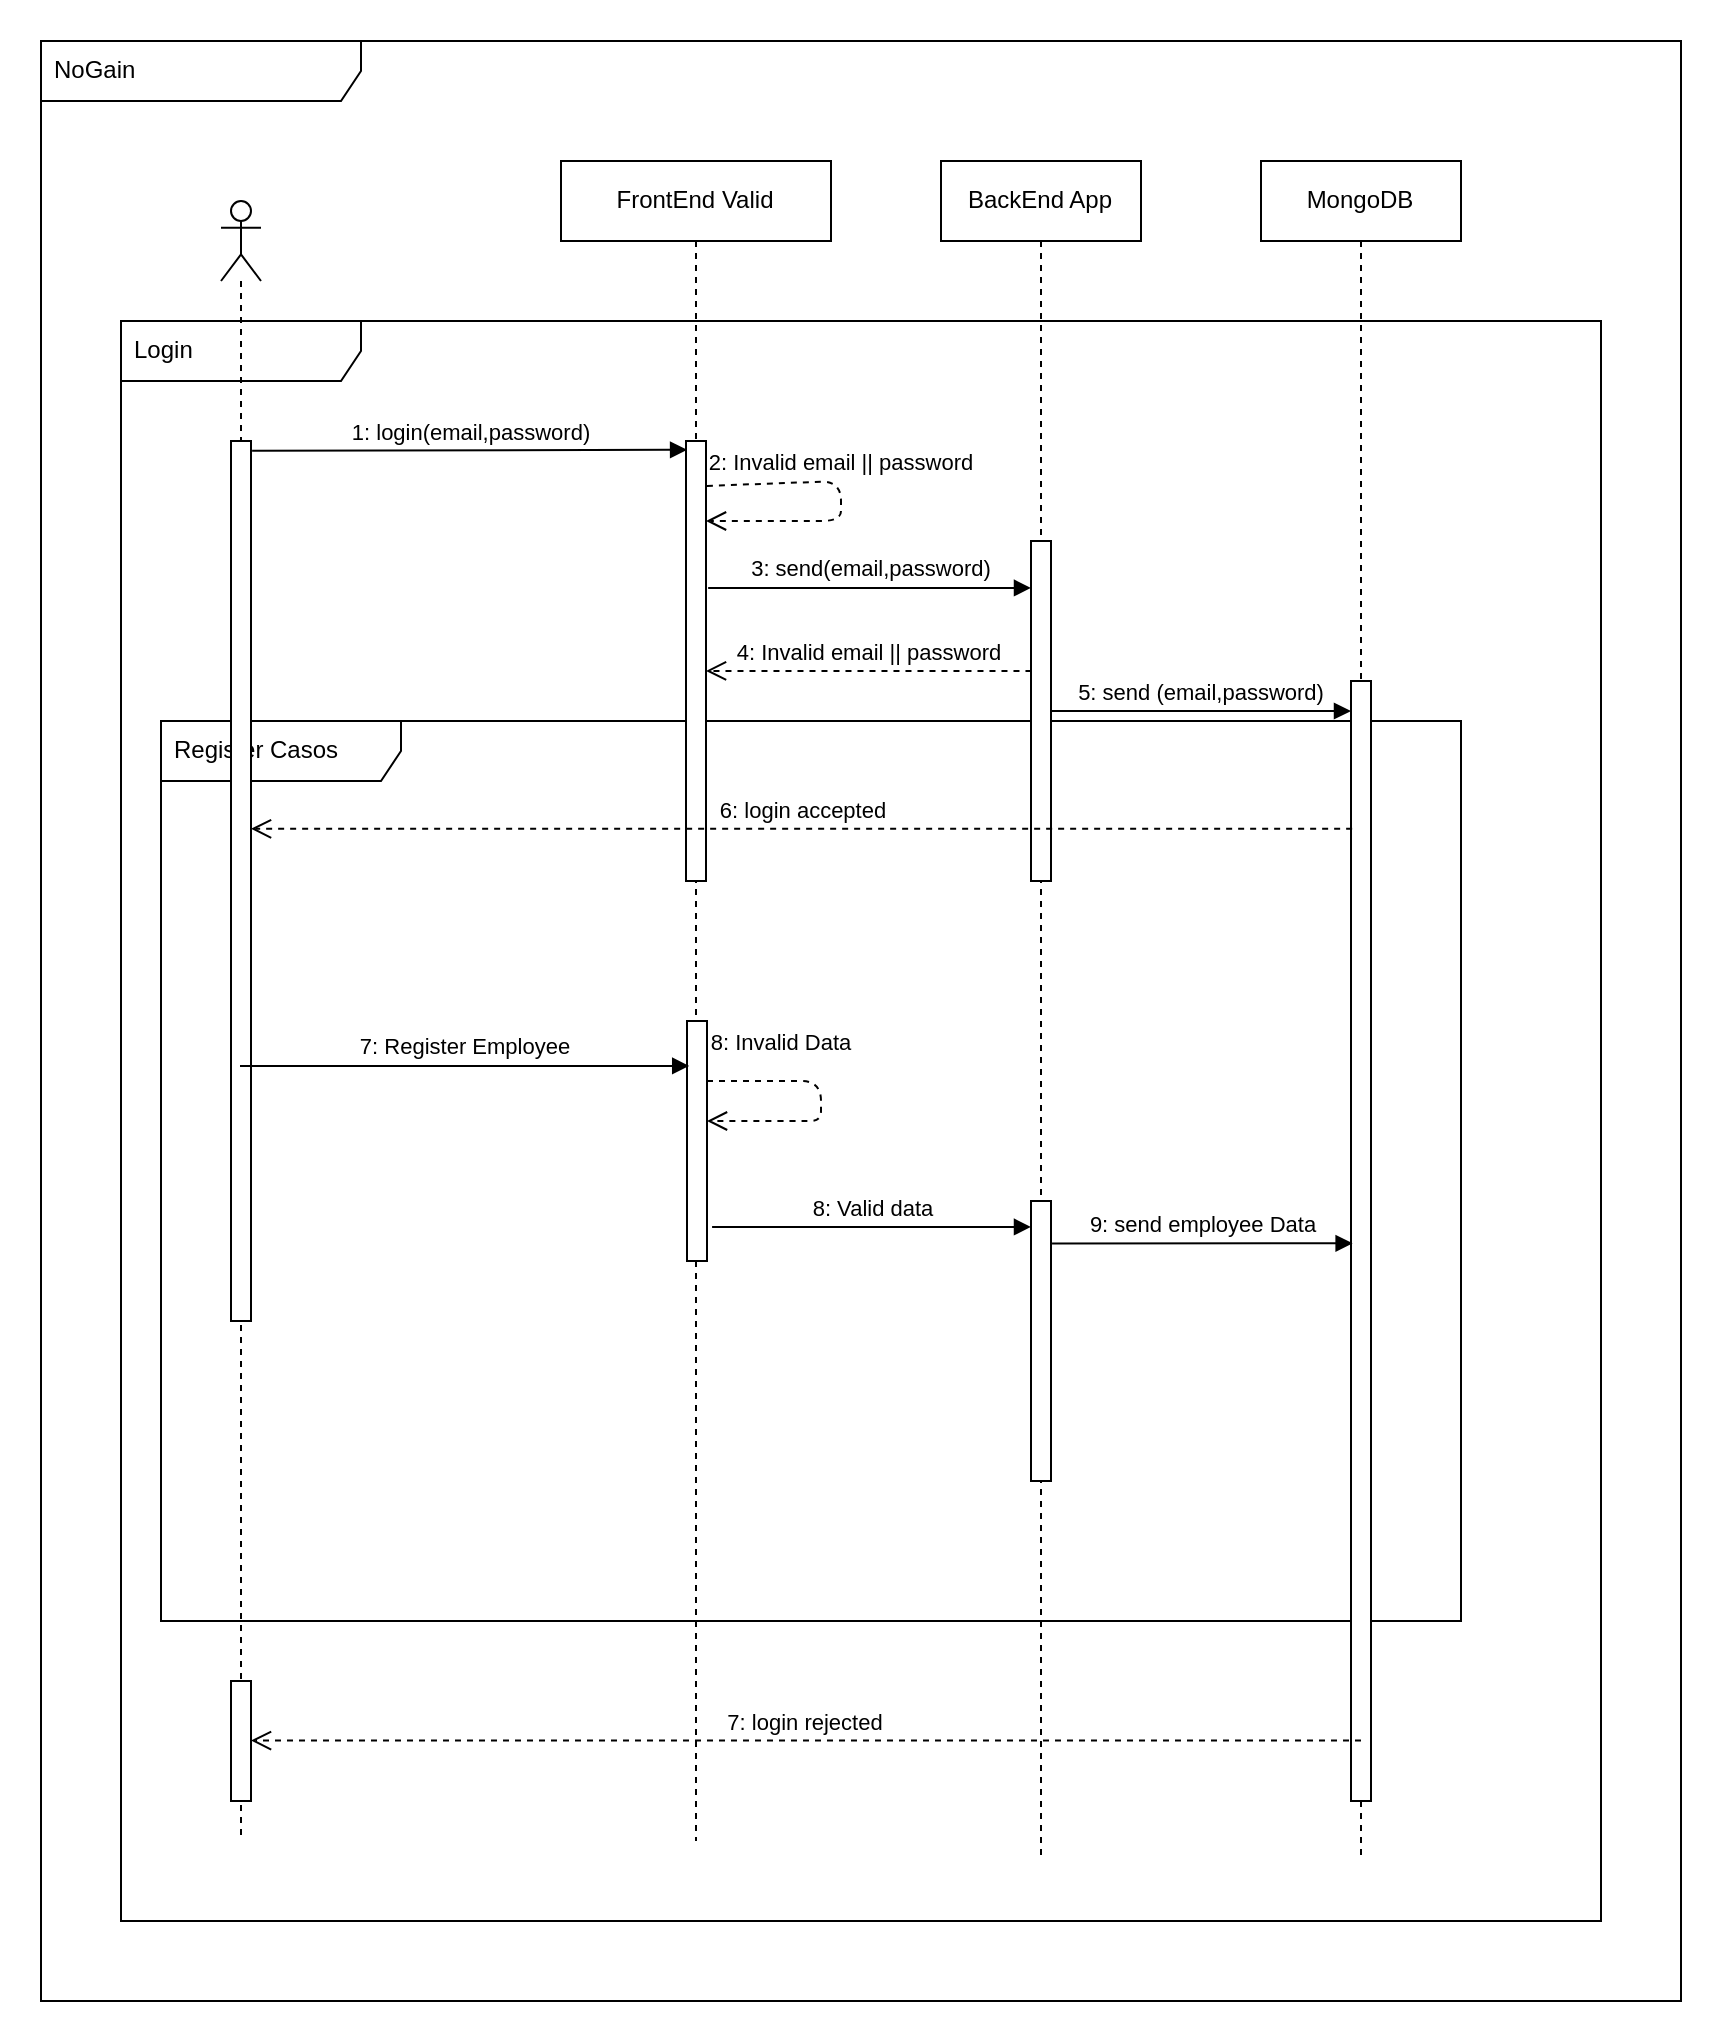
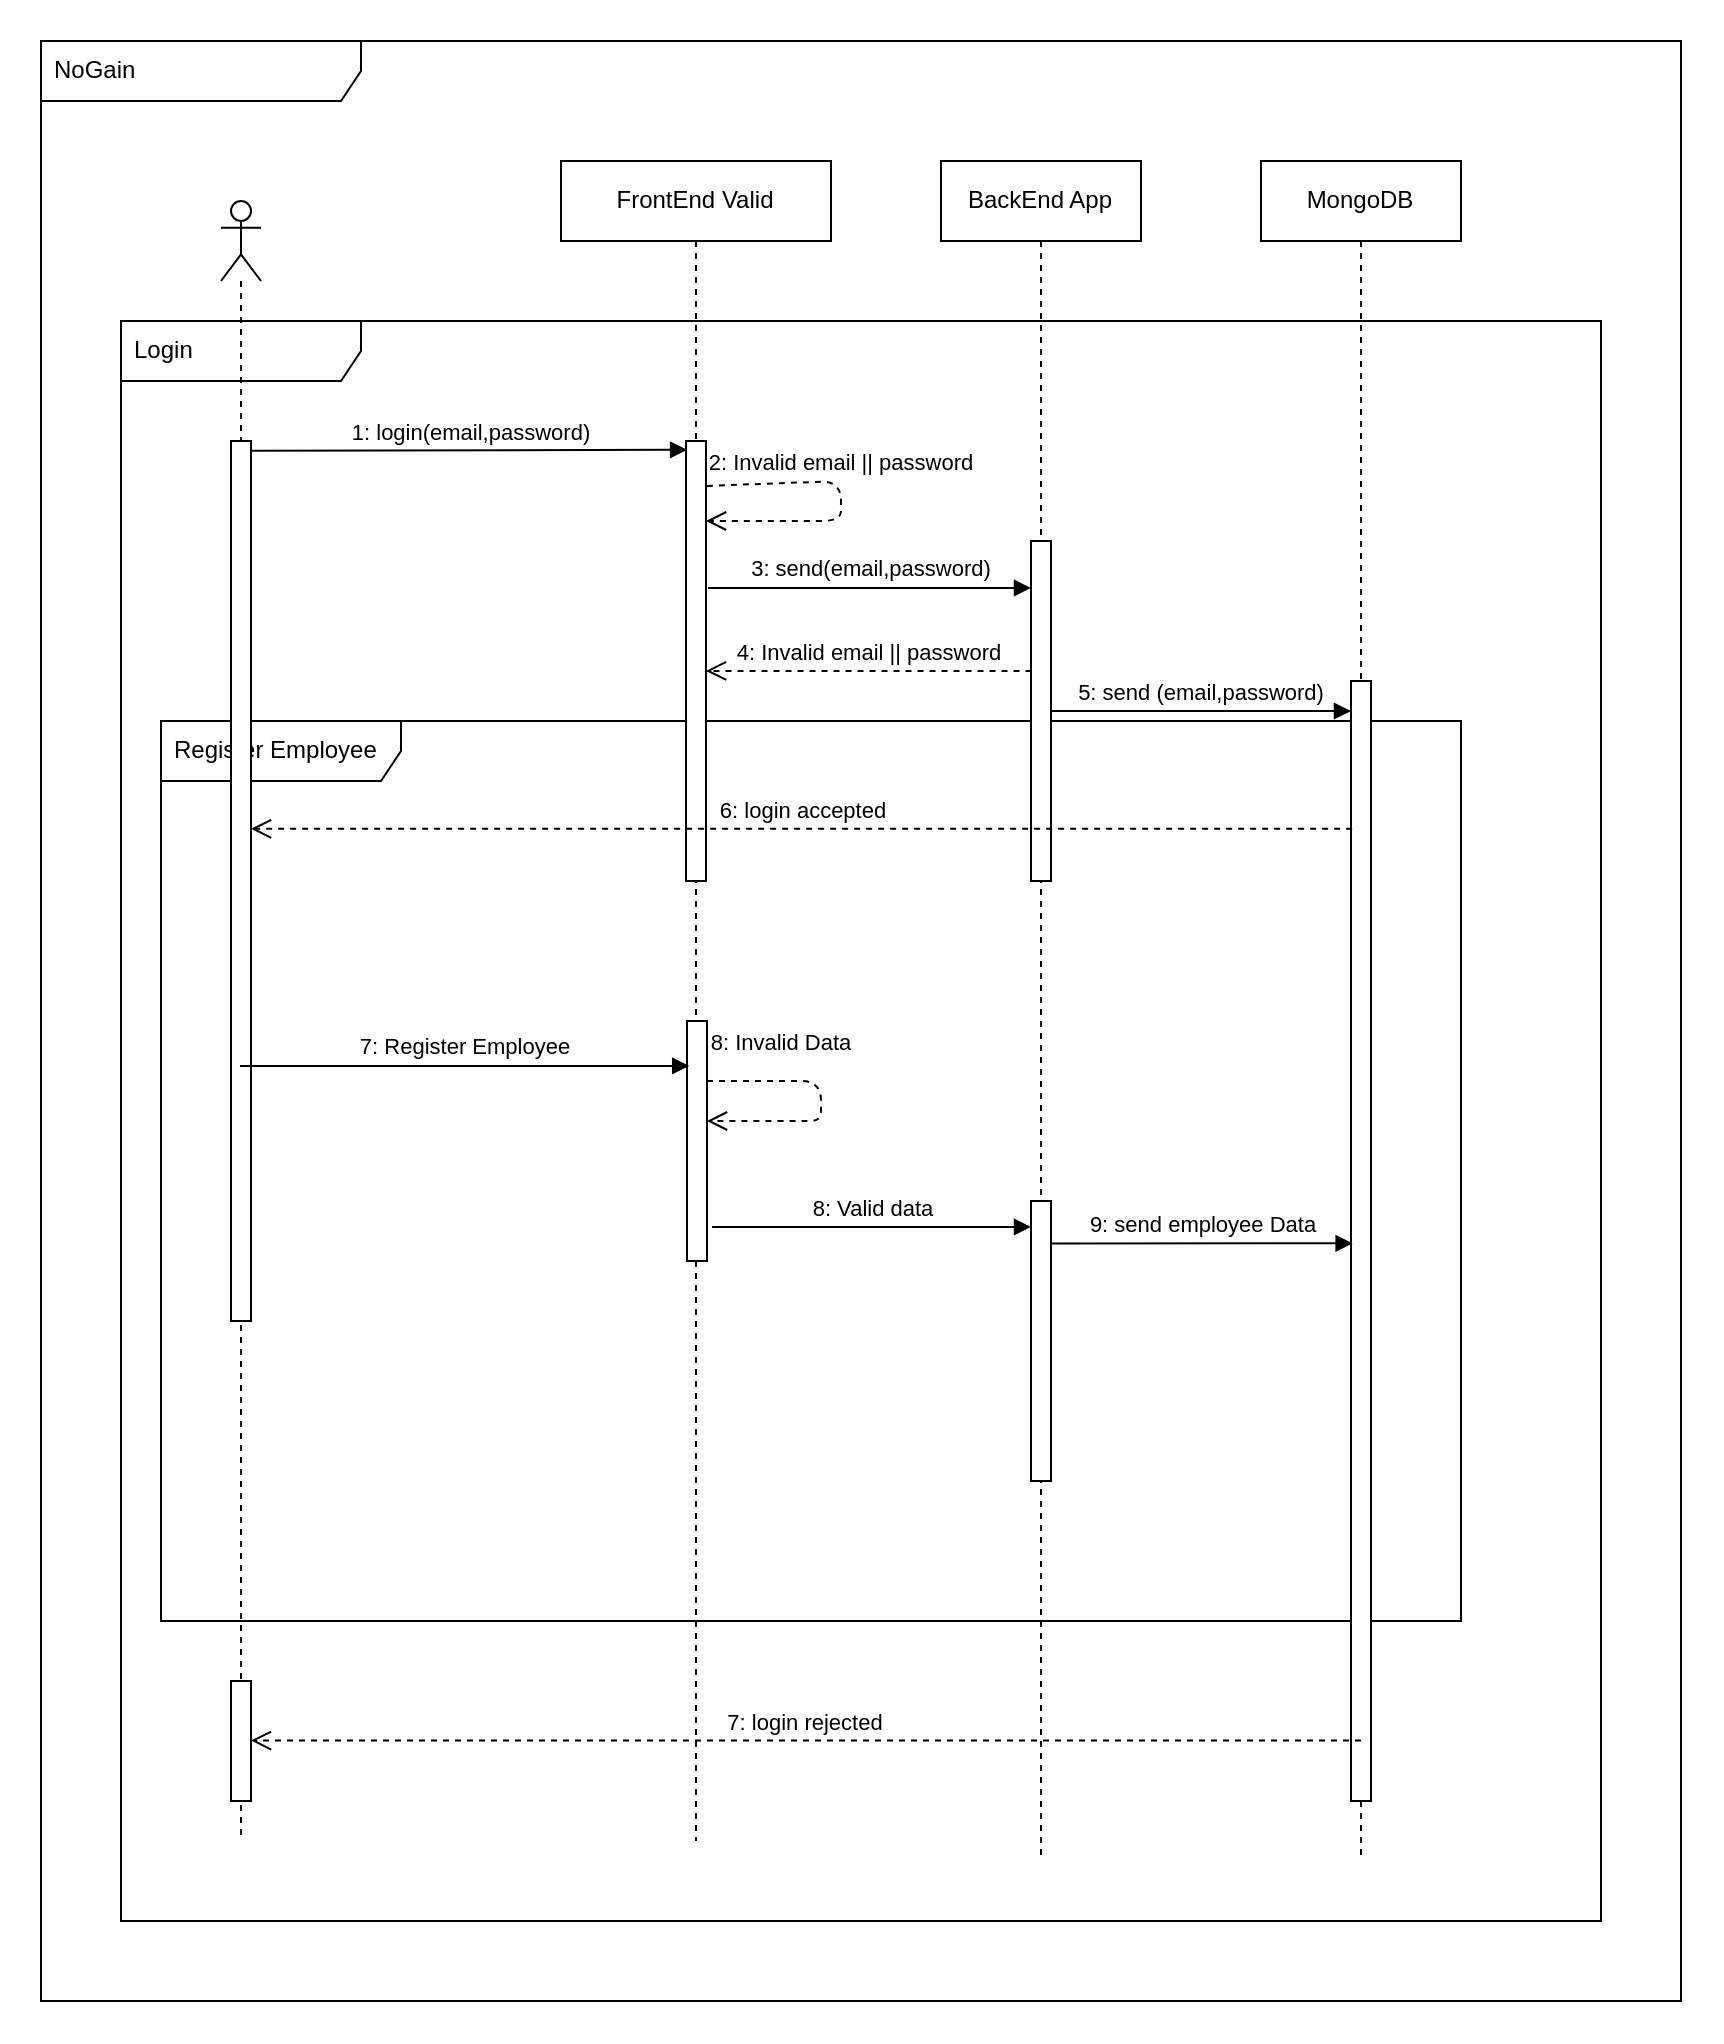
node "Register Casos": label "Register Casos" -> "Register Employee"
